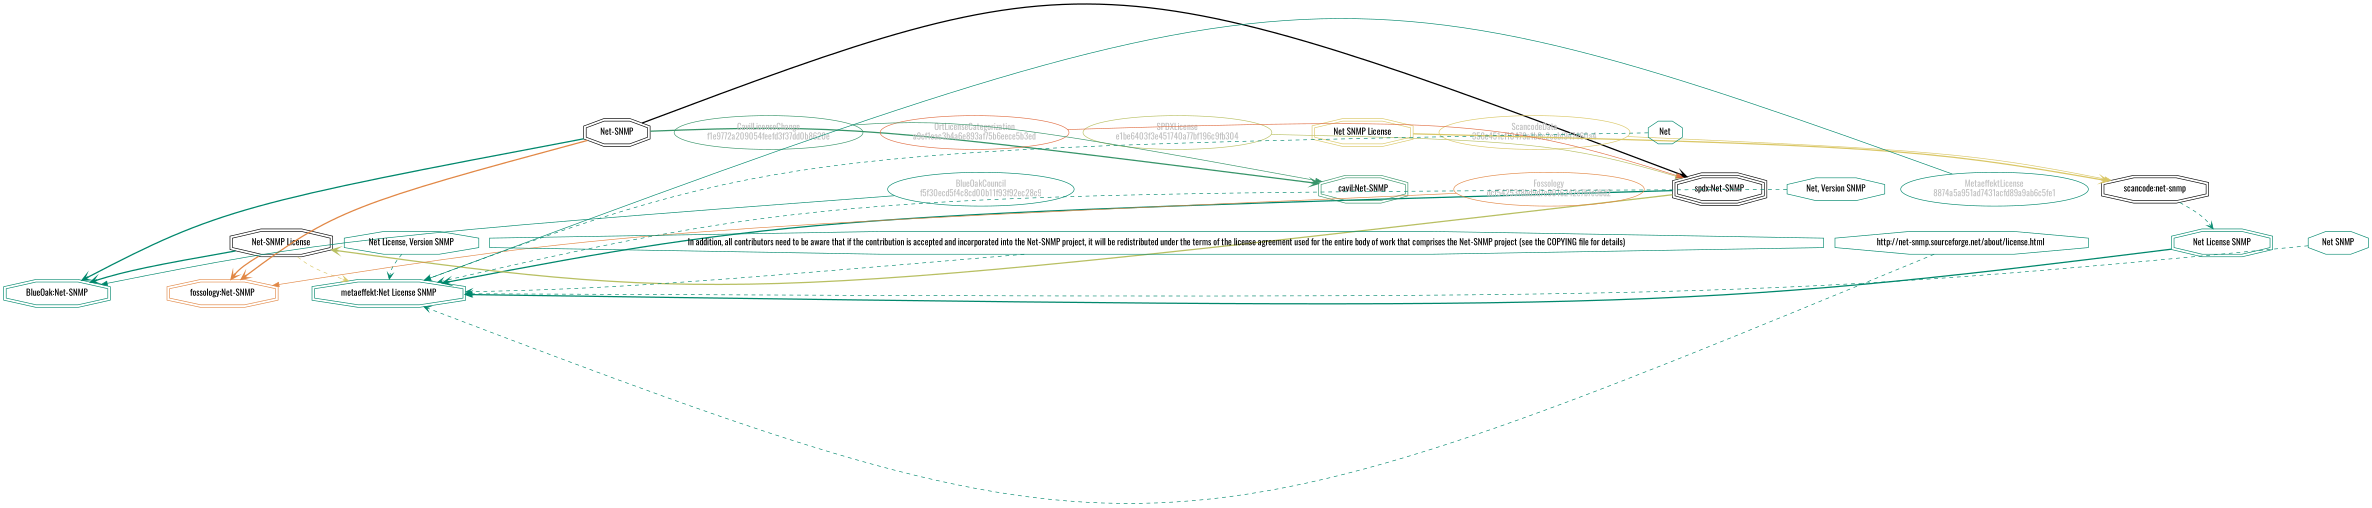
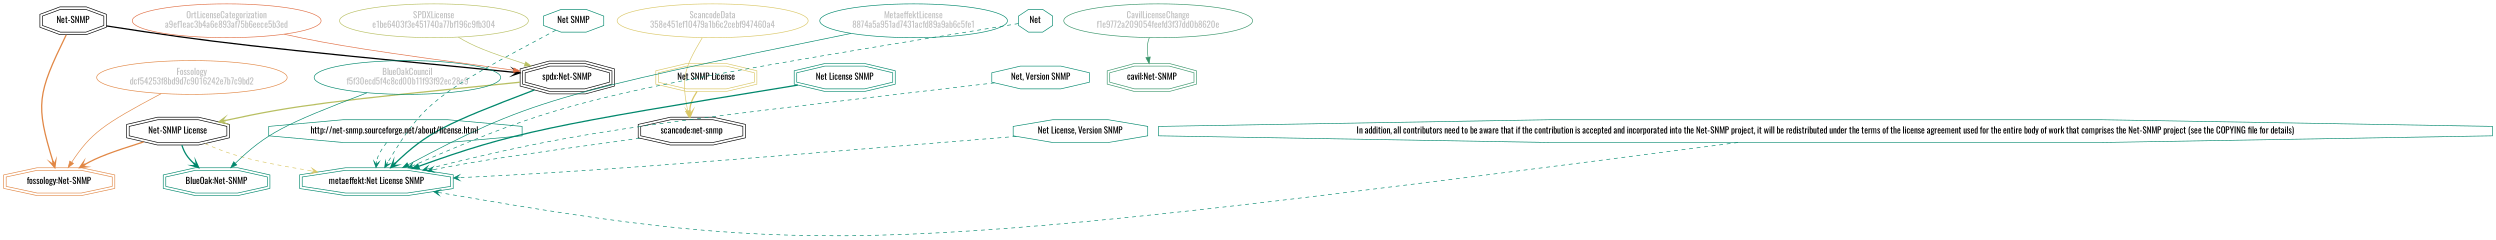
edge "Net-SNMP" -> "cavil:Net-SNMP": removed
edge "Net-SNMP" -> "BlueOak:Net-SNMP": removed
edge "scancode:net-snmp" -> "Net License SNMP": now "scancode:net-snmp" -> "metaeffekt:Net License SNMP"
